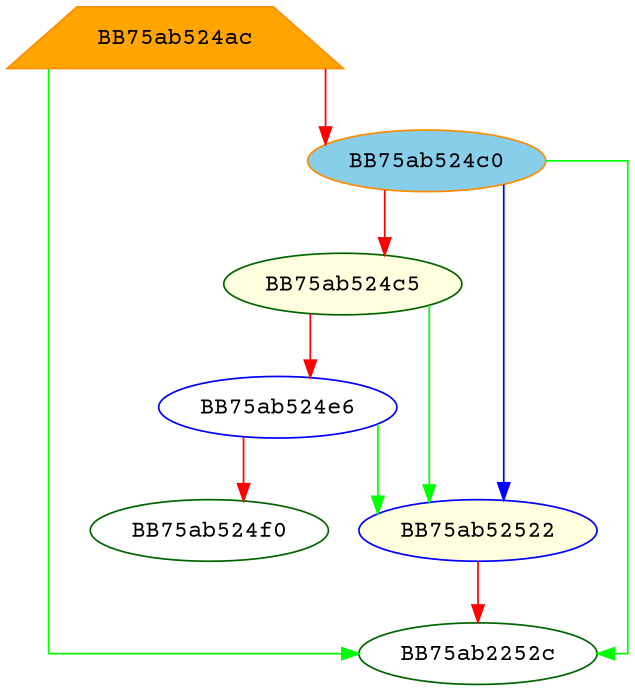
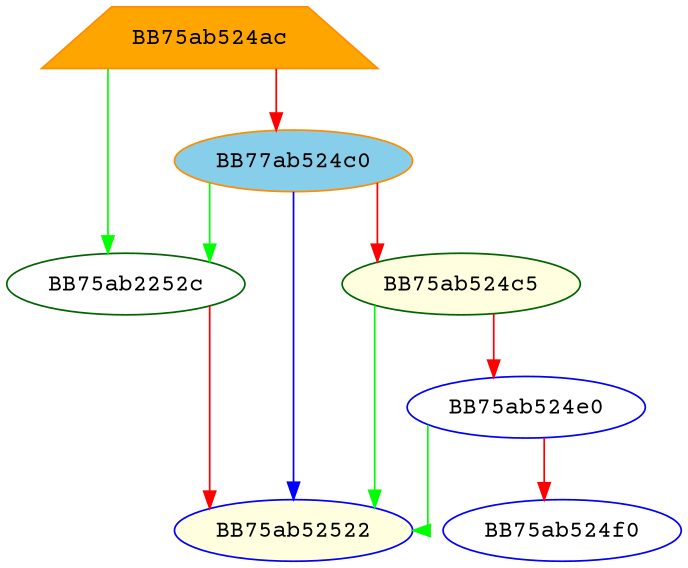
node "BB75ab524c0": label "BB75ab524c0" -> "BB77ab524c0"
node "BB75ab524e6": label "BB75ab524e6" -> "BB75ab524e0"
node "BB75ab524f0": color darkgreen -> blue
edge "BB75ab52522" -> "BB75ab2252c": reversed
